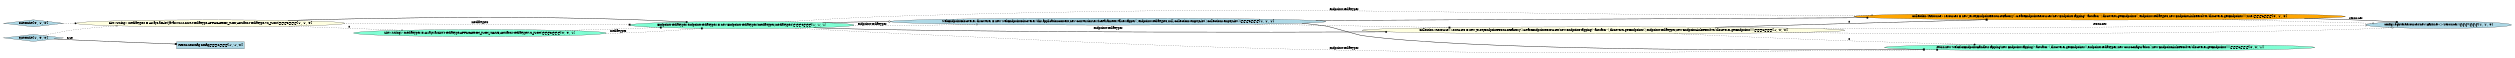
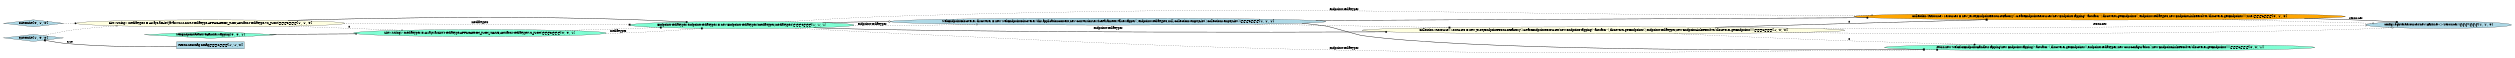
node "webEndpointReactiveHandlerMapping['0', '0', '1']": added
edge "customize['1', '0', '0']" -> "ResourceConfig config@@@2@@@['1', '1', '0']": reversed
